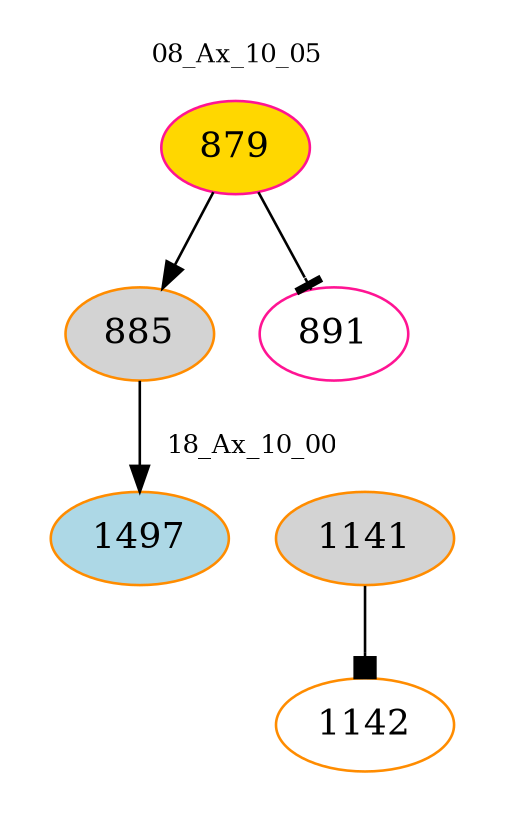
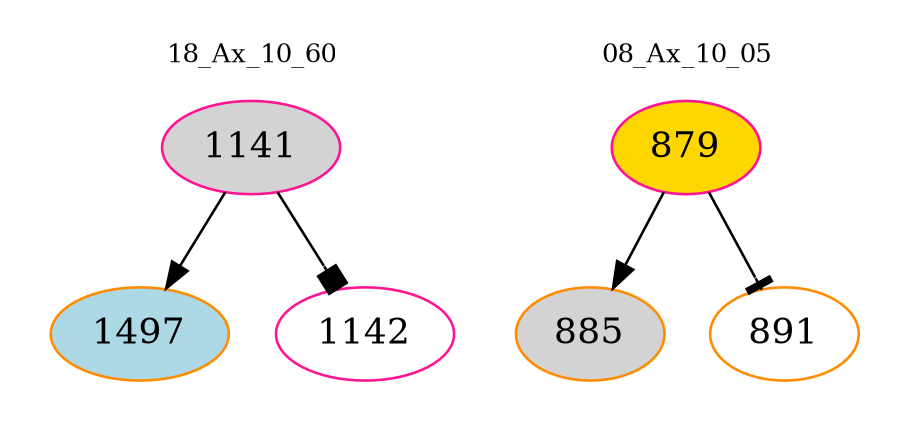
node "891": color deeppink -> darkorange
edge "885" -> "1497": now "1141" -> "1497"
cluster "18_Ax_10_00": label "18_Ax_10_00" -> "18_Ax_10_60"
node "1141": color darkorange -> deeppink
node "1142": color darkorange -> deeppink
